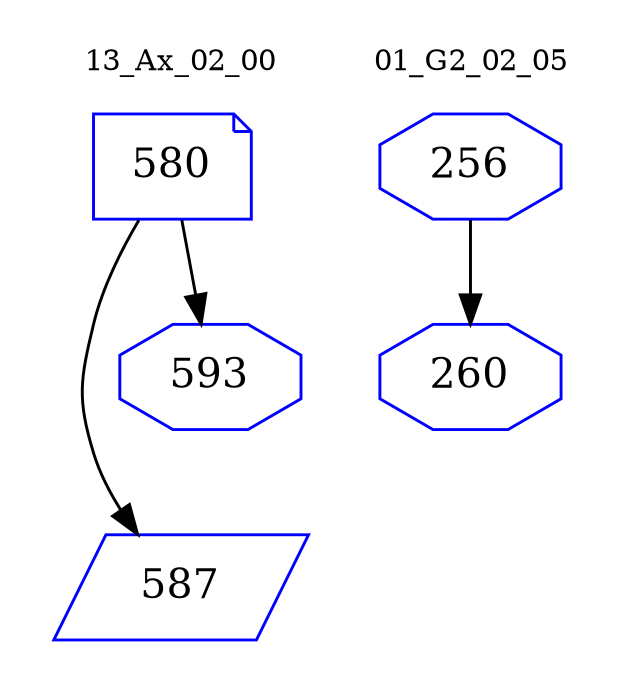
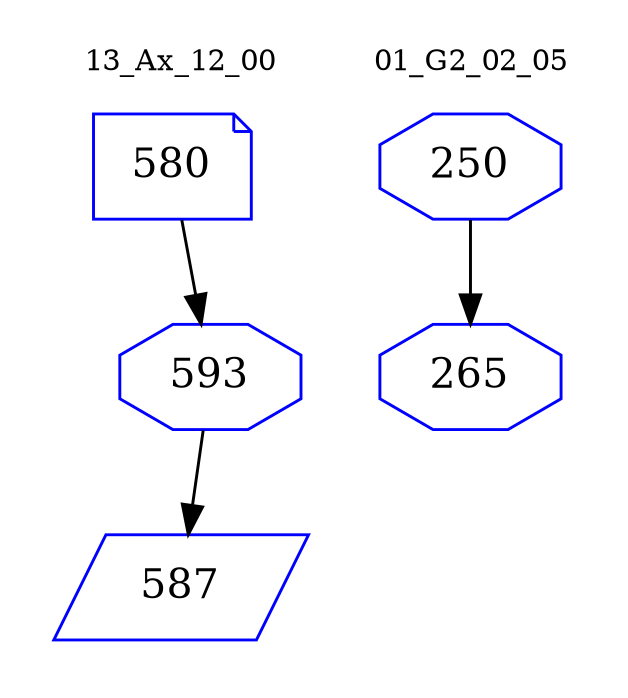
cluster "13_Ax_02_00": label "13_Ax_02_00" -> "13_Ax_12_00"
node "256": label "256" -> "250"
edge "580" -> "587": now "593" -> "587"
node "260": label "260" -> "265"
